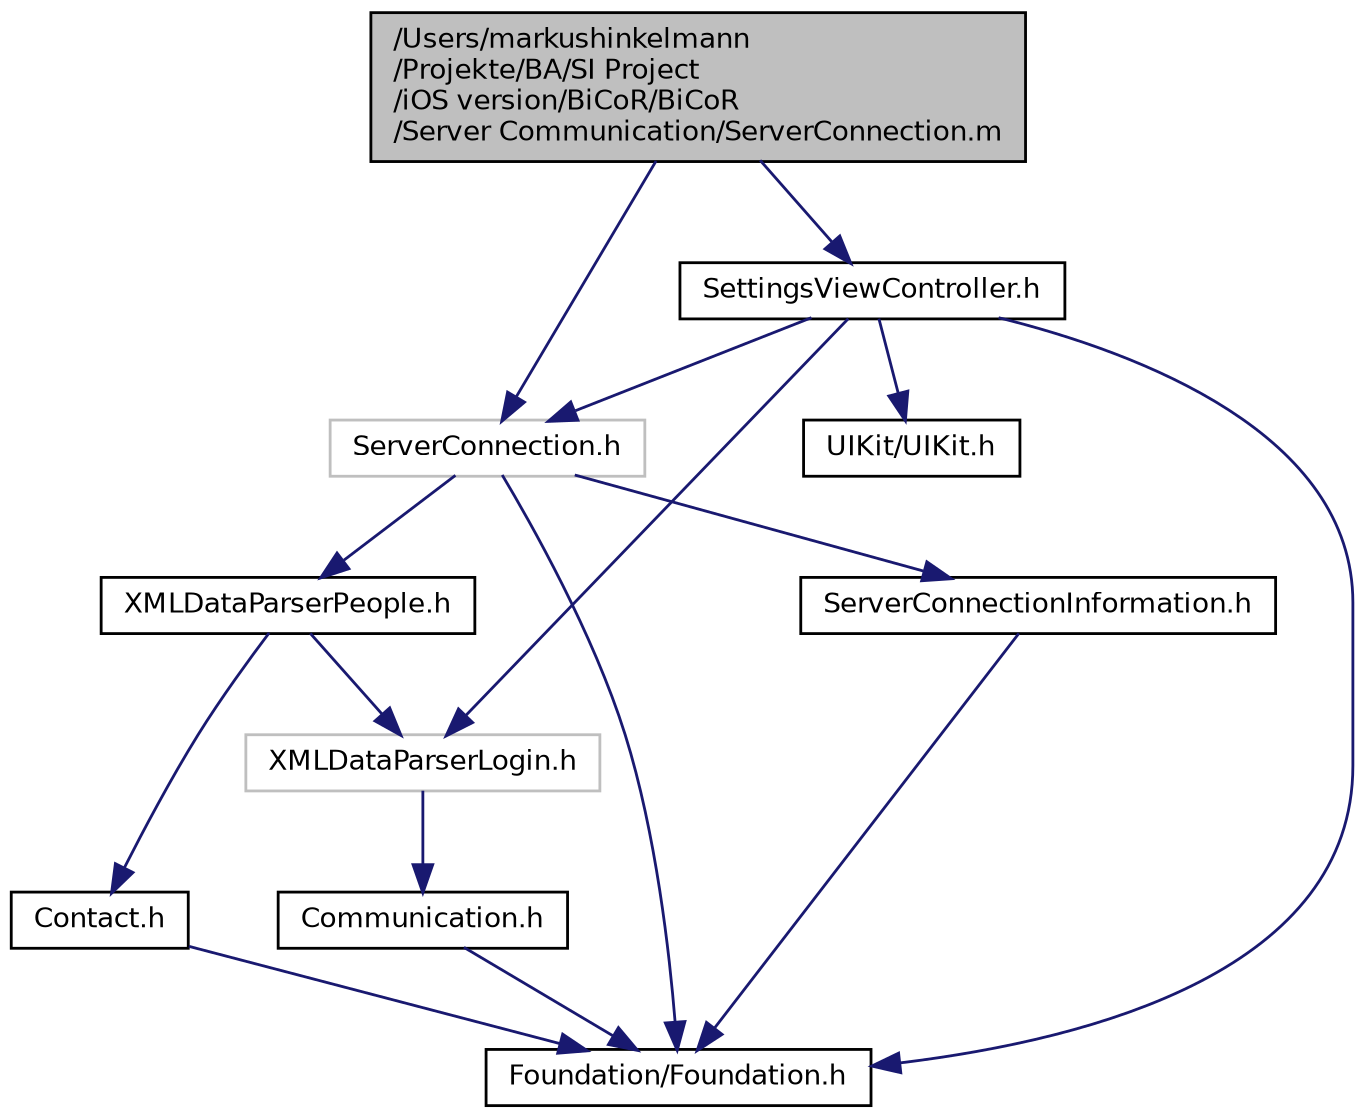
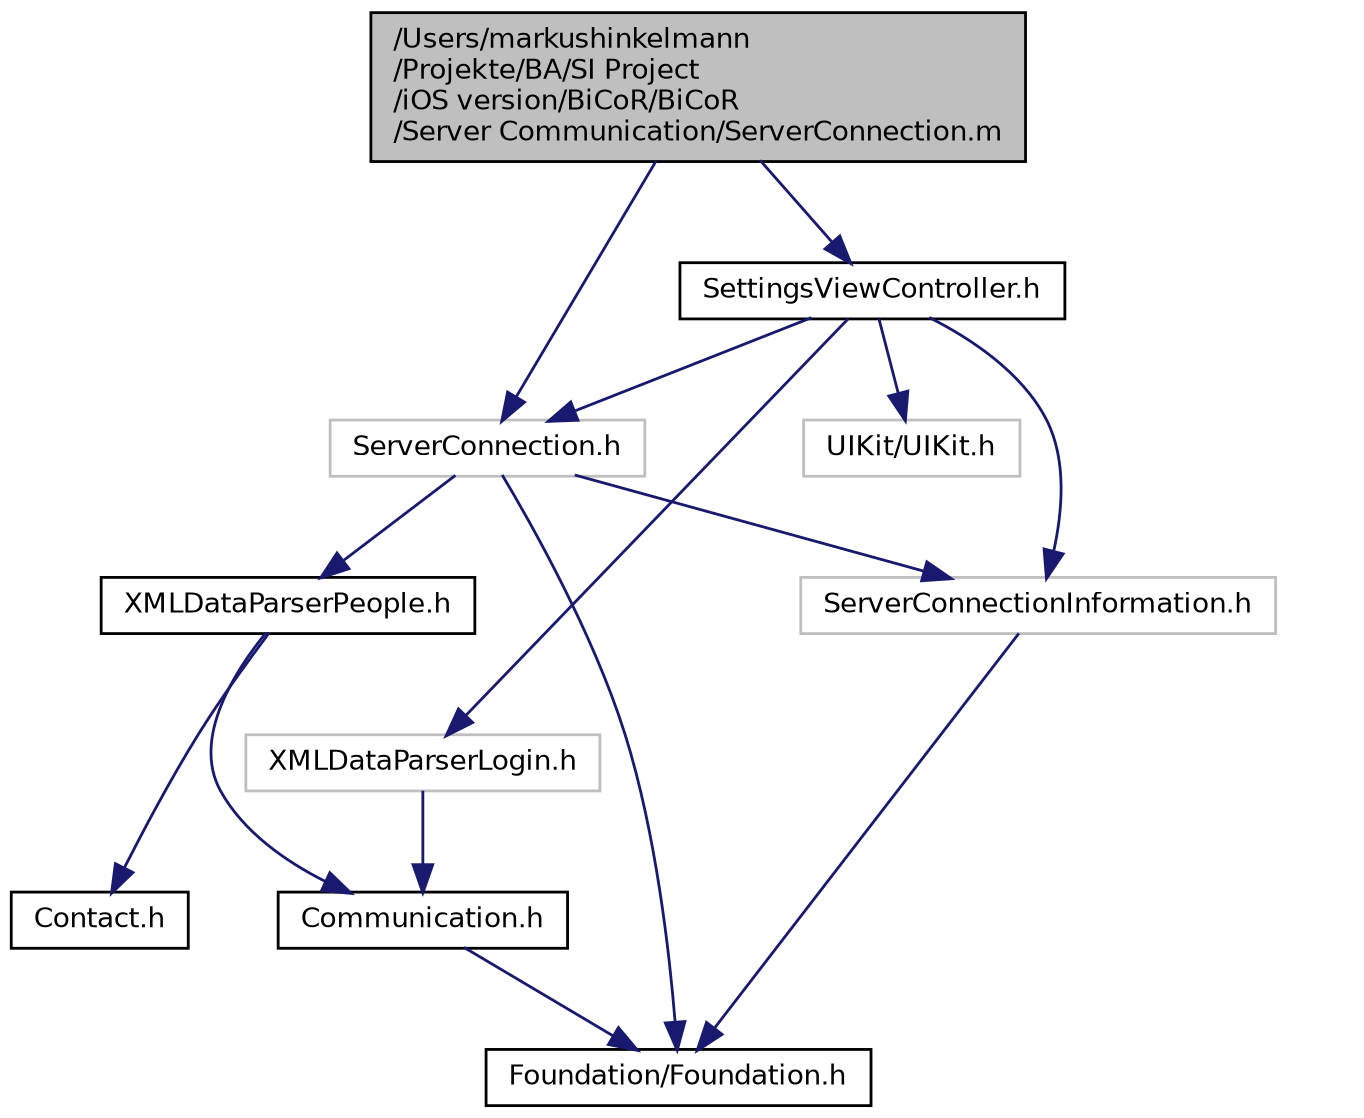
node "UIKit/UIKit.h": color black -> grey75
node "ServerConnectionInformation.h": color black -> grey75
edge "XMLDataParserPeople.h" -> "XMLDataParserLogin.h": now "XMLDataParserPeople.h" -> "Communication.h"
edge "SettingsViewController.h" -> "Foundation/Foundation.h": now "SettingsViewController.h" -> "ServerConnectionInformation.h"
edge "Contact.h" -> "Foundation/Foundation.h": removed
